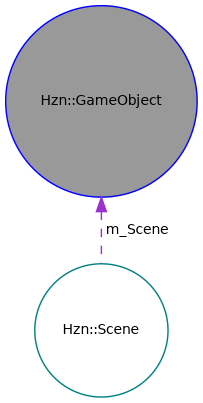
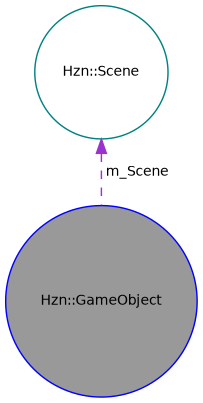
edge "Hzn::Scene" -> "Hzn::GameObject": reversed
